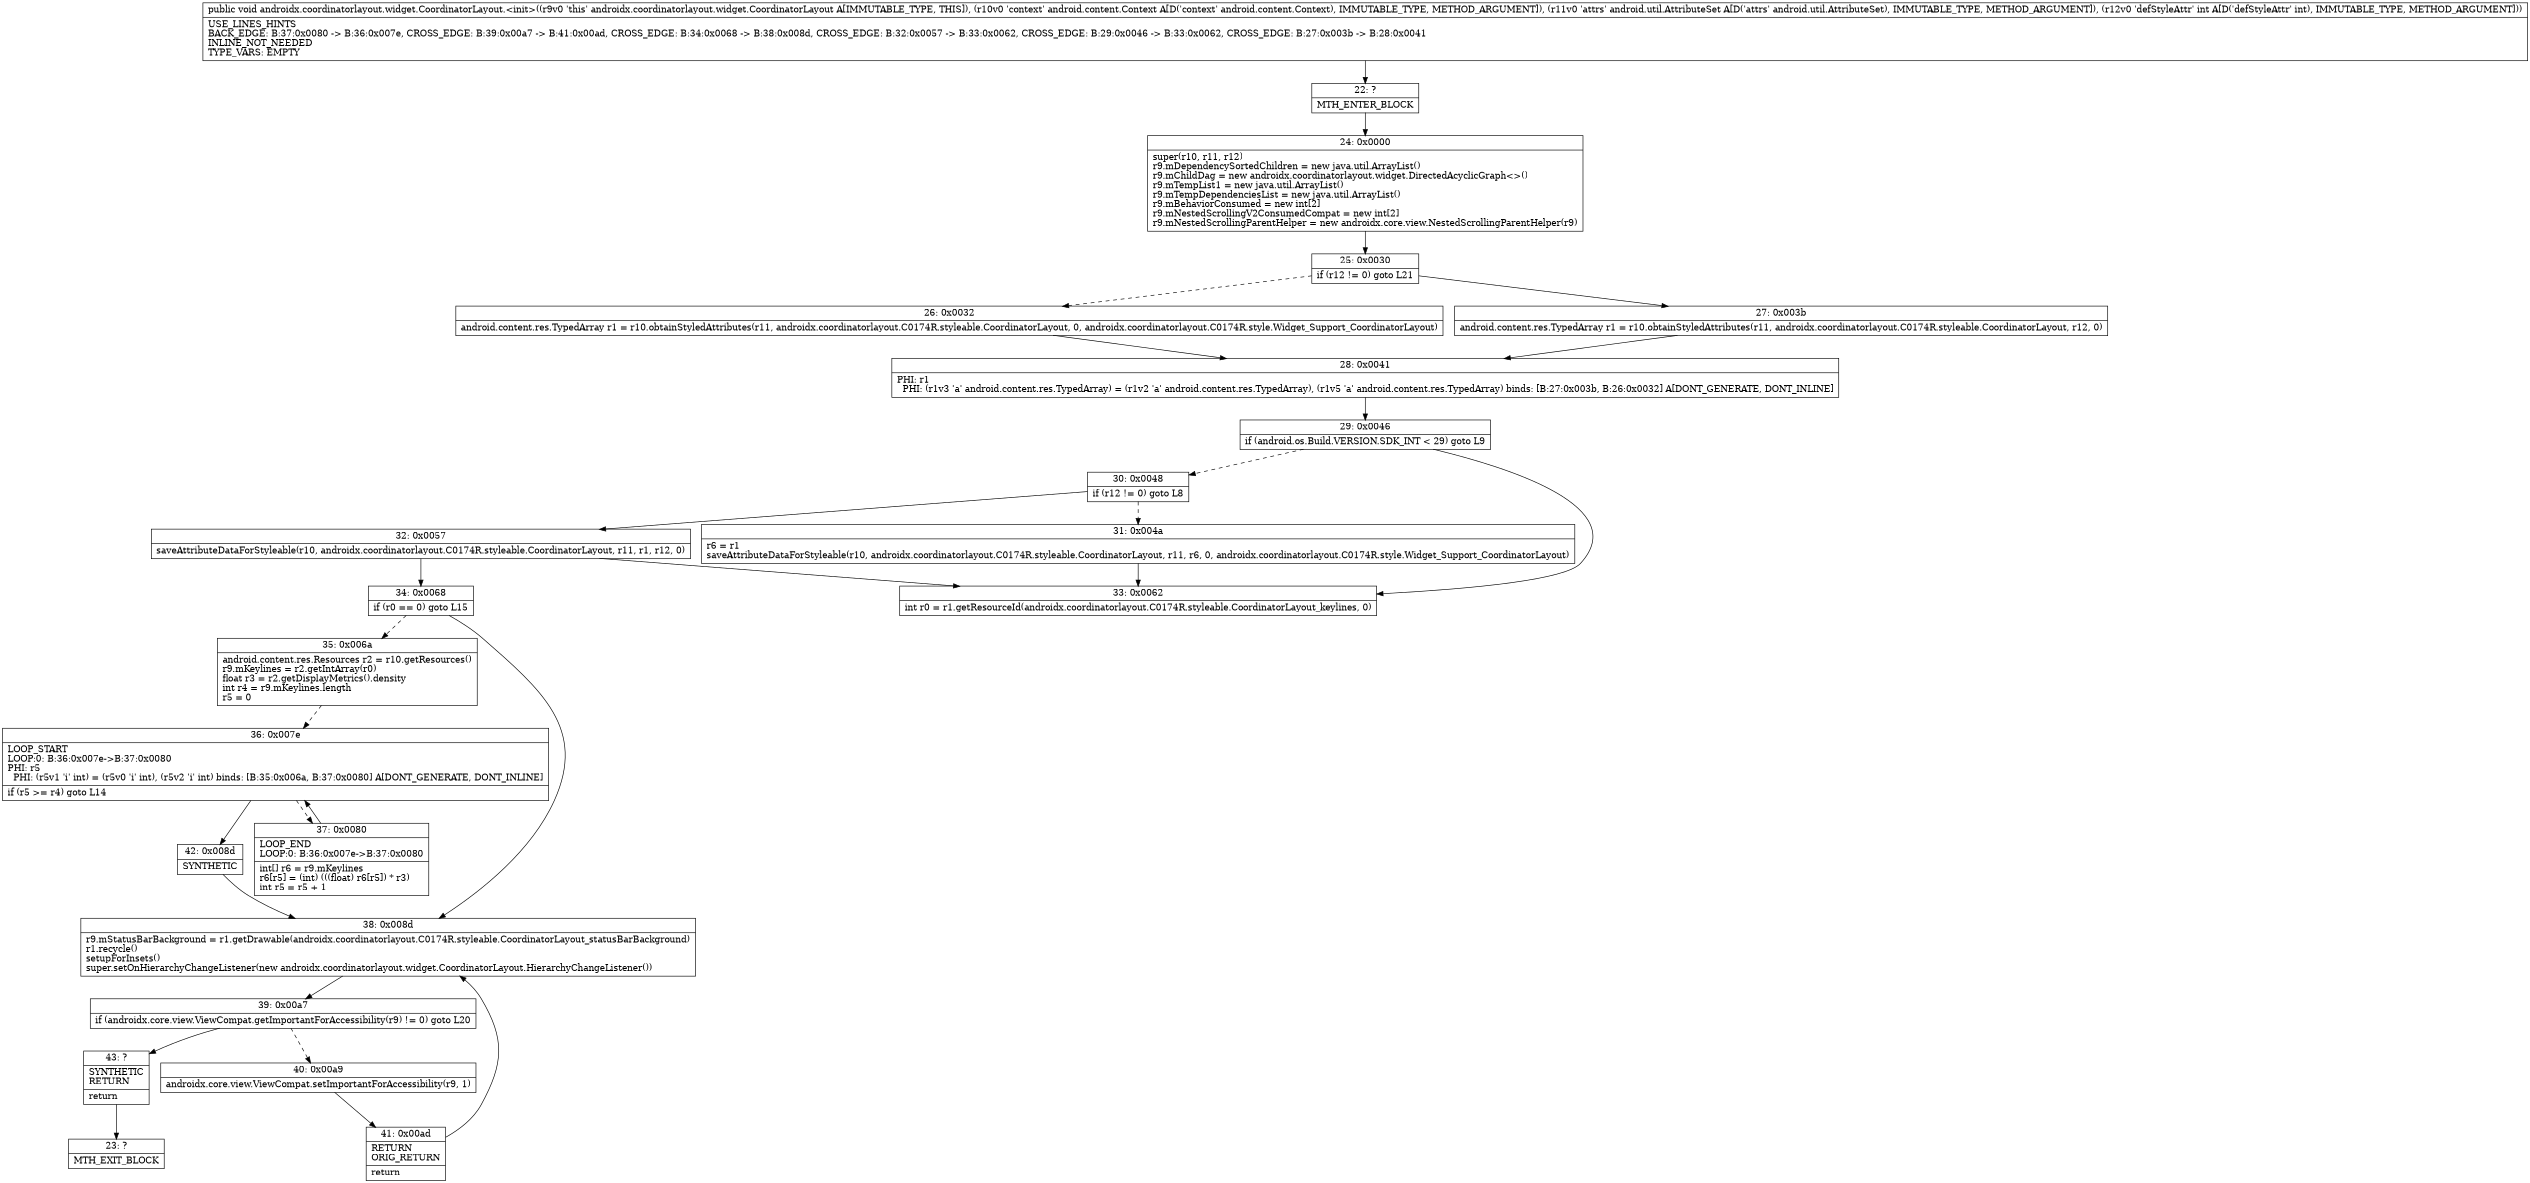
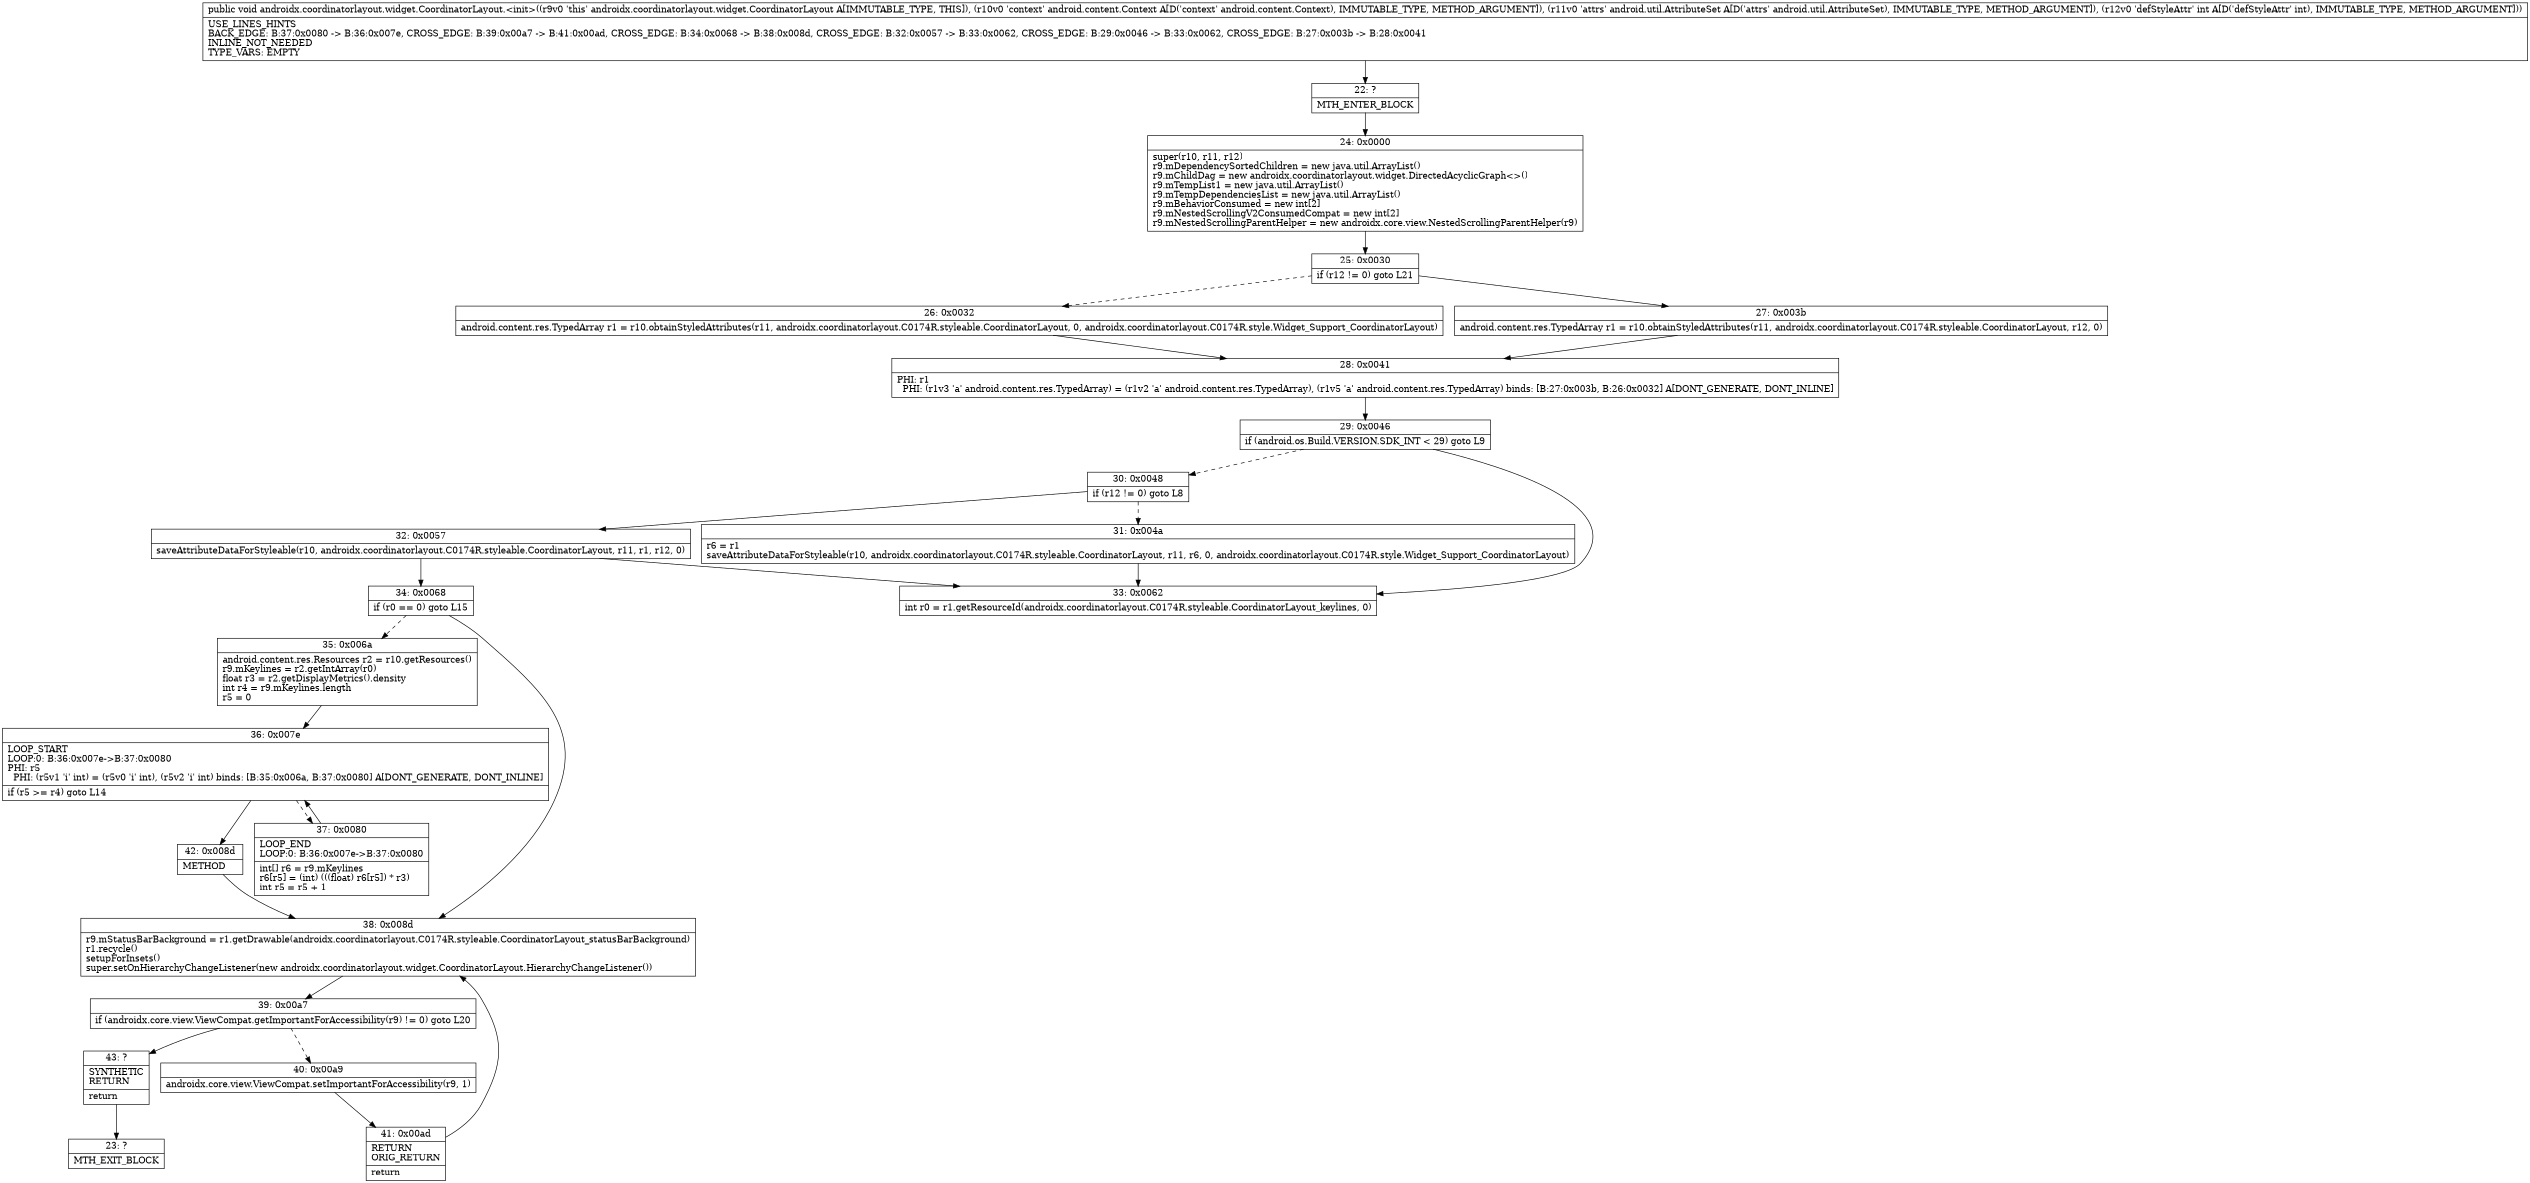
edge "35: 0x006a" -> "36: 0x007e": style dashed -> solid
node "42: 0x008d": text "SYNTHETIC" -> "METHOD"
